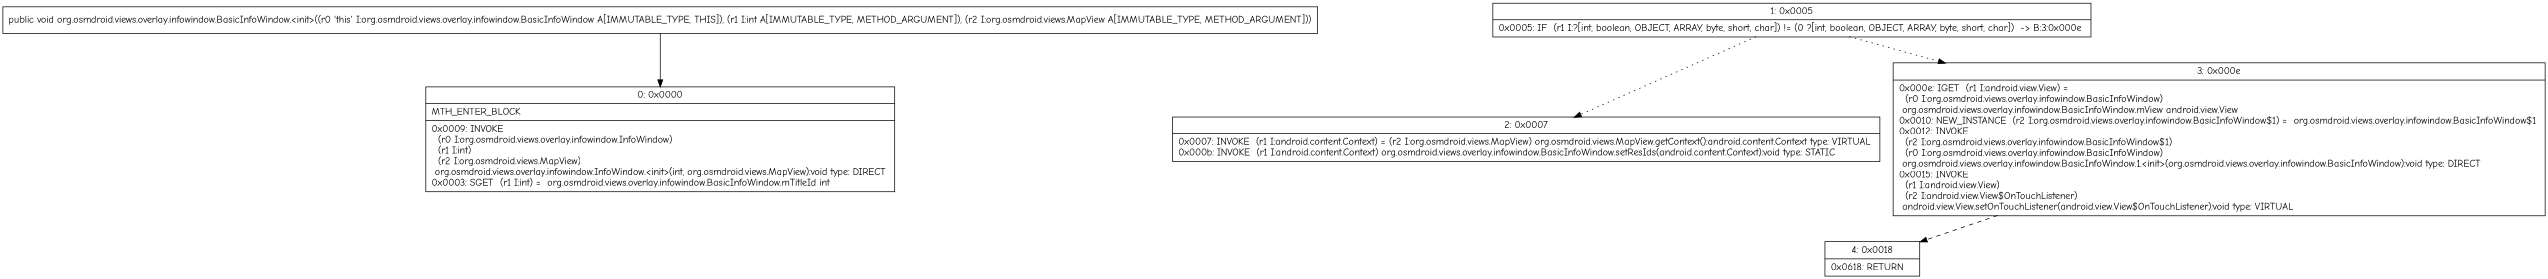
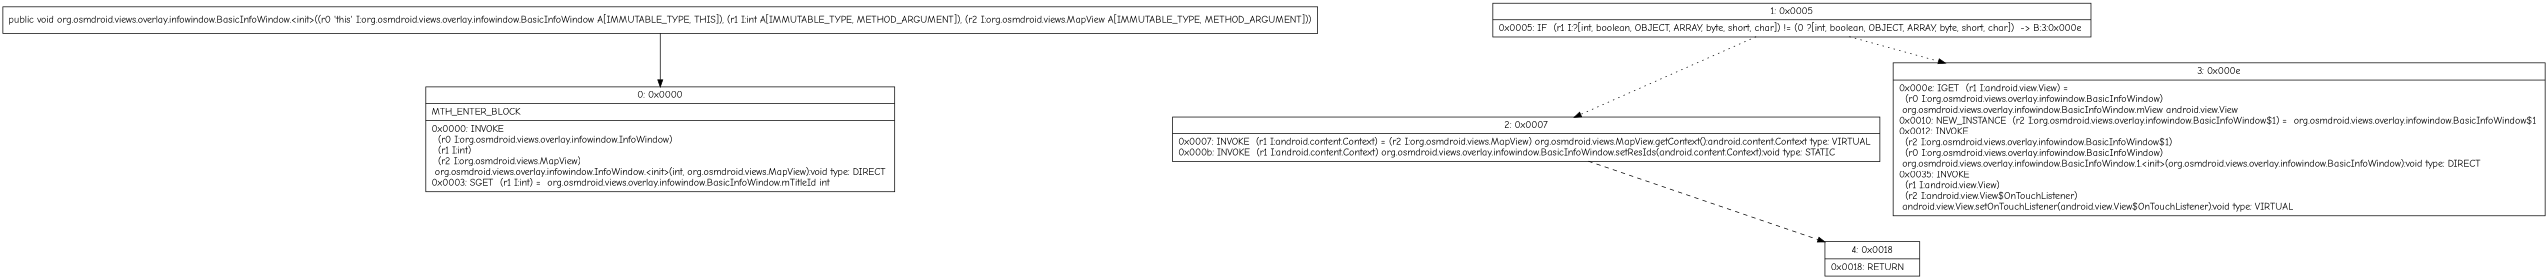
node "0: 0x0000": text "0x0009: INVOKE" -> "0x0000: INVOKE"
node "3: 0x000e": text "0x0015: INVOKE" -> "0x0035: INVOKE"
edge "3: 0x000e" -> "4: 0x0018": now "2: 0x0007" -> "4: 0x0018"
node "4: 0x0018": text "0x0618: RETURN" -> "0x0018: RETURN"
